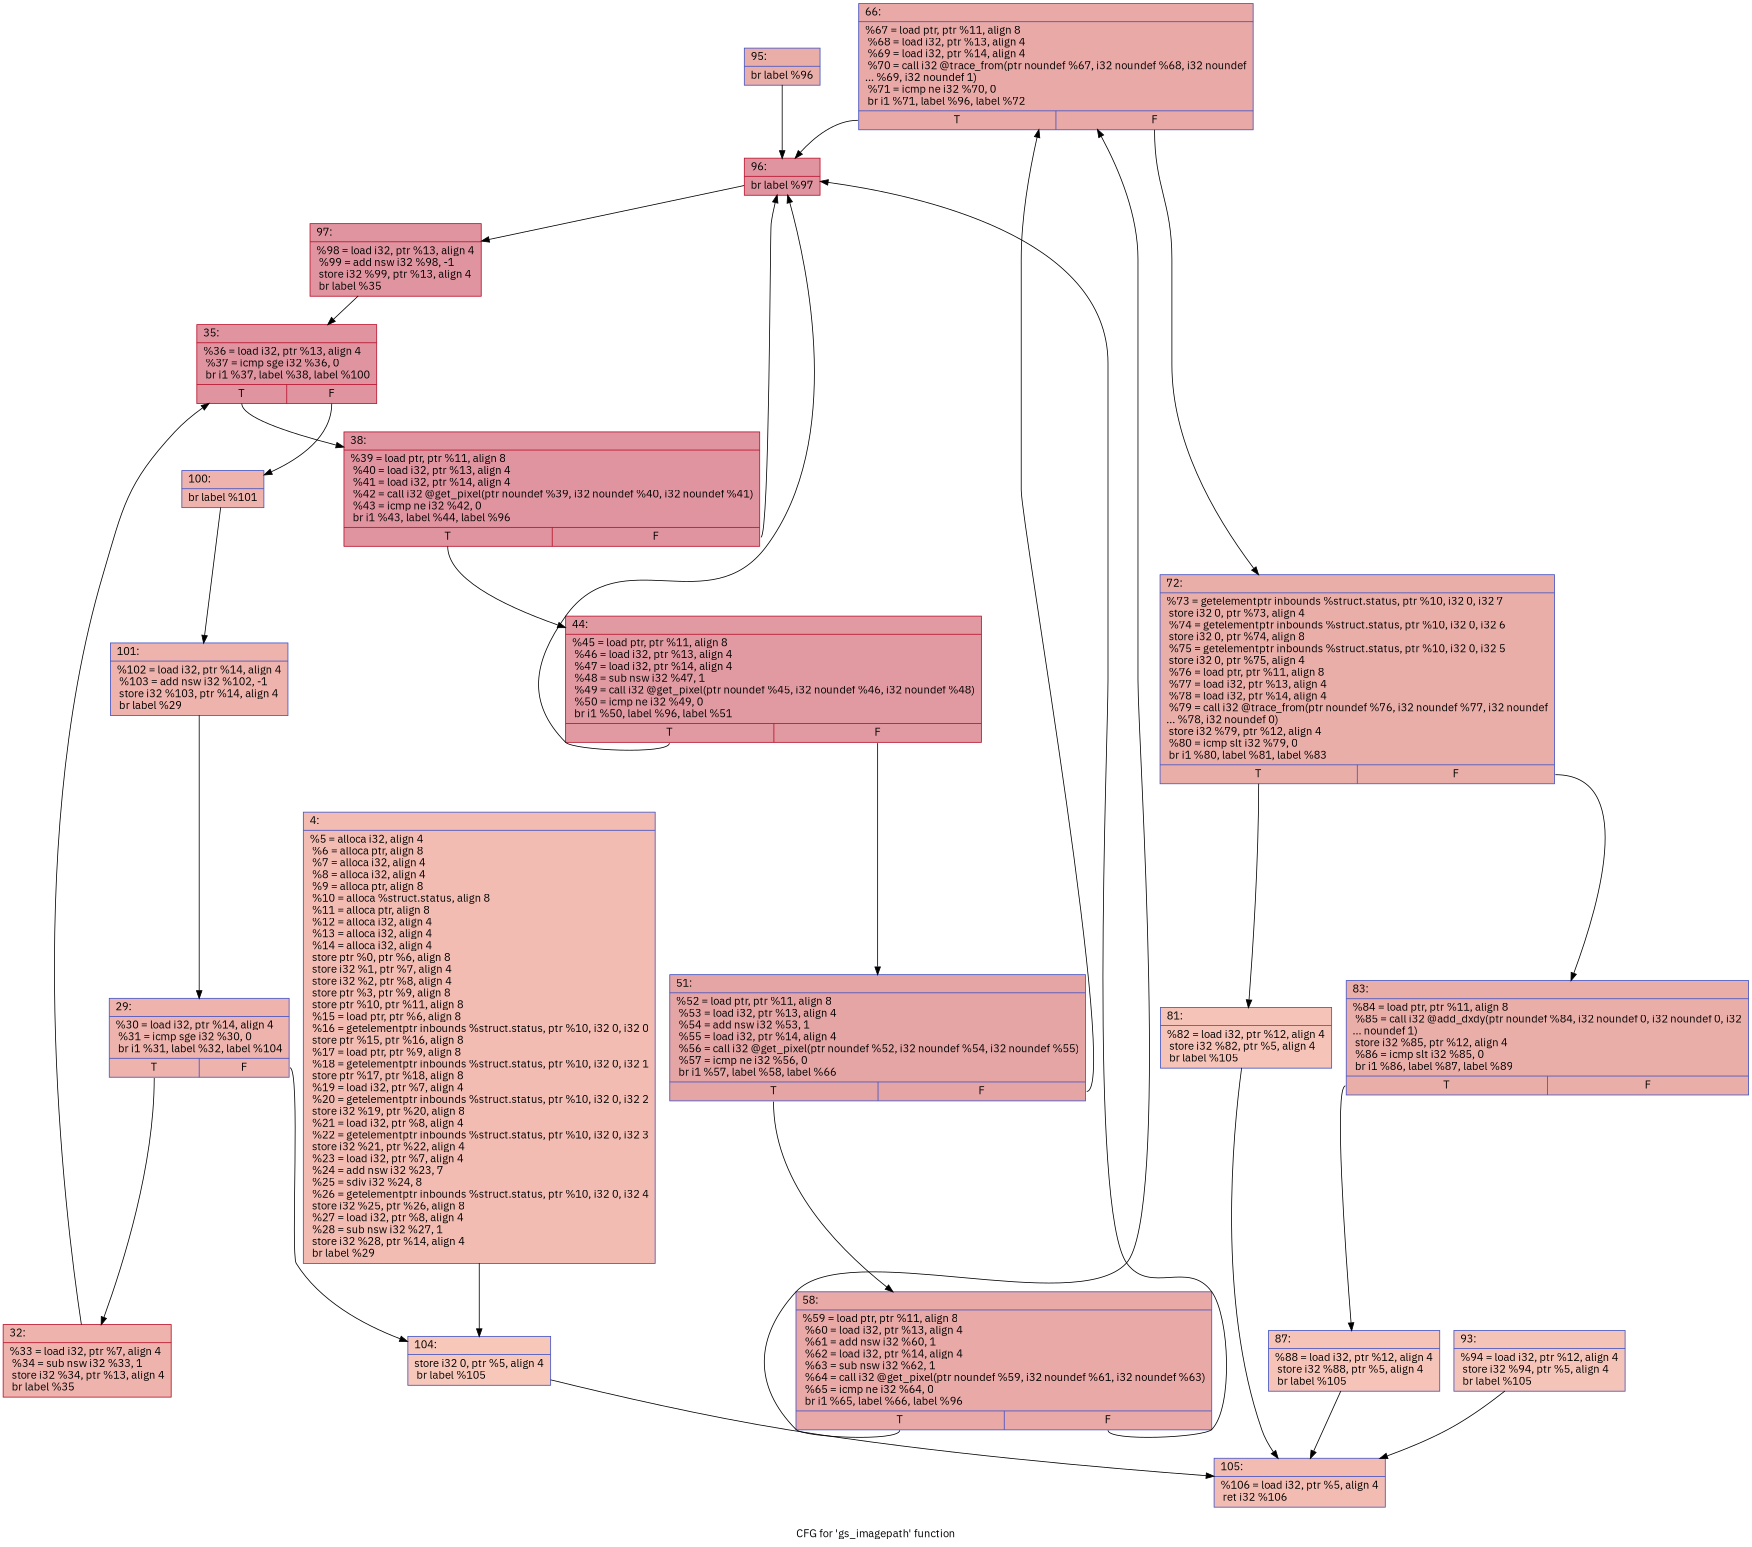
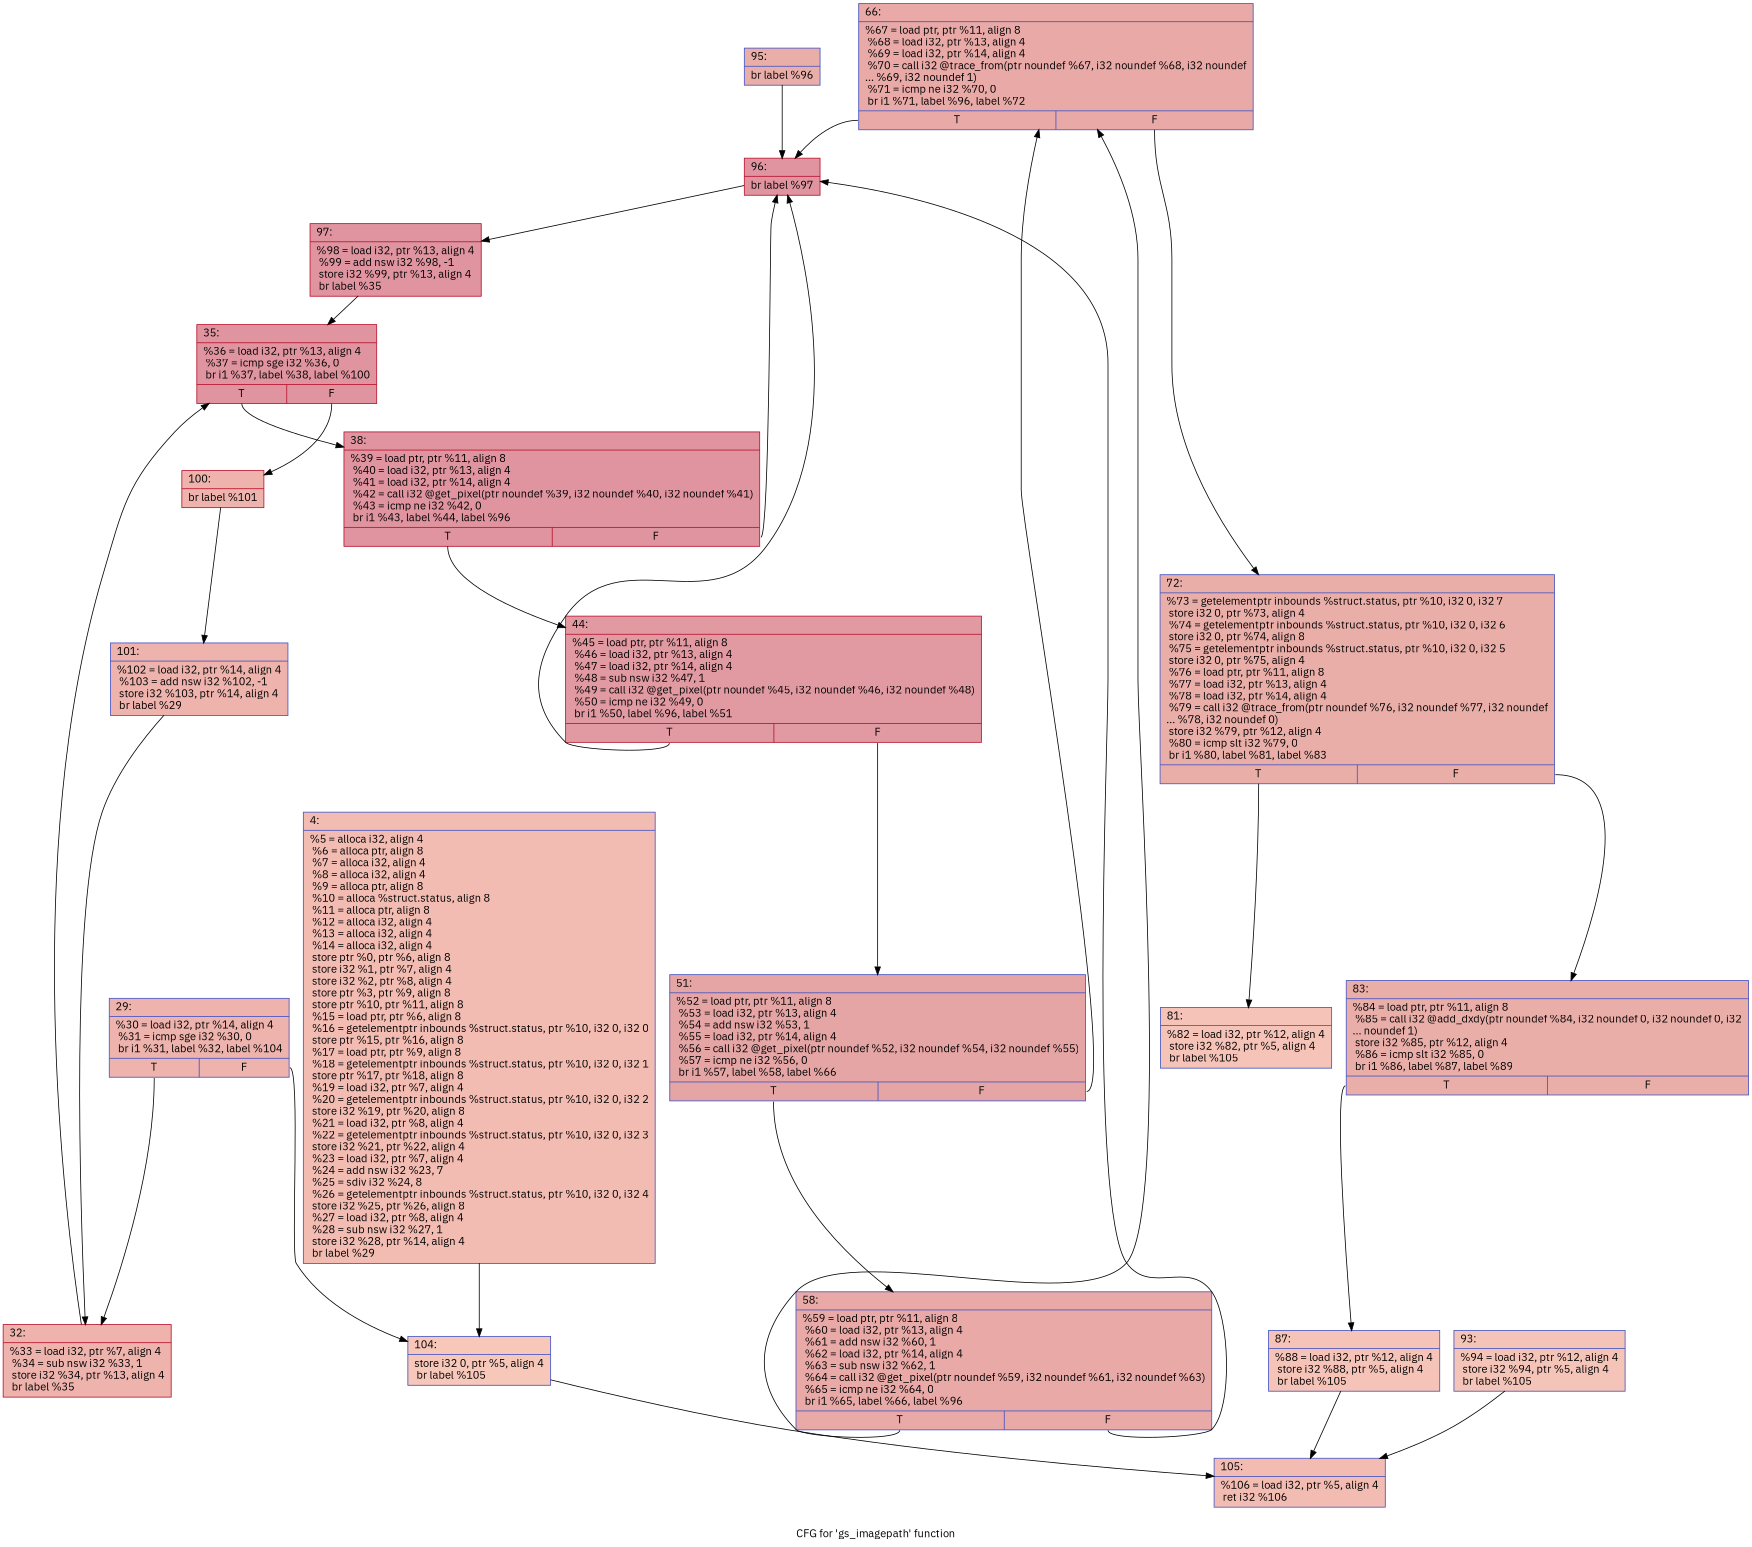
node "100:": color #3d50c3ff -> #b70d28ff
edge "101:" -> "29:": now "101:" -> "32:"
edge "81:" -> "105:": removed
